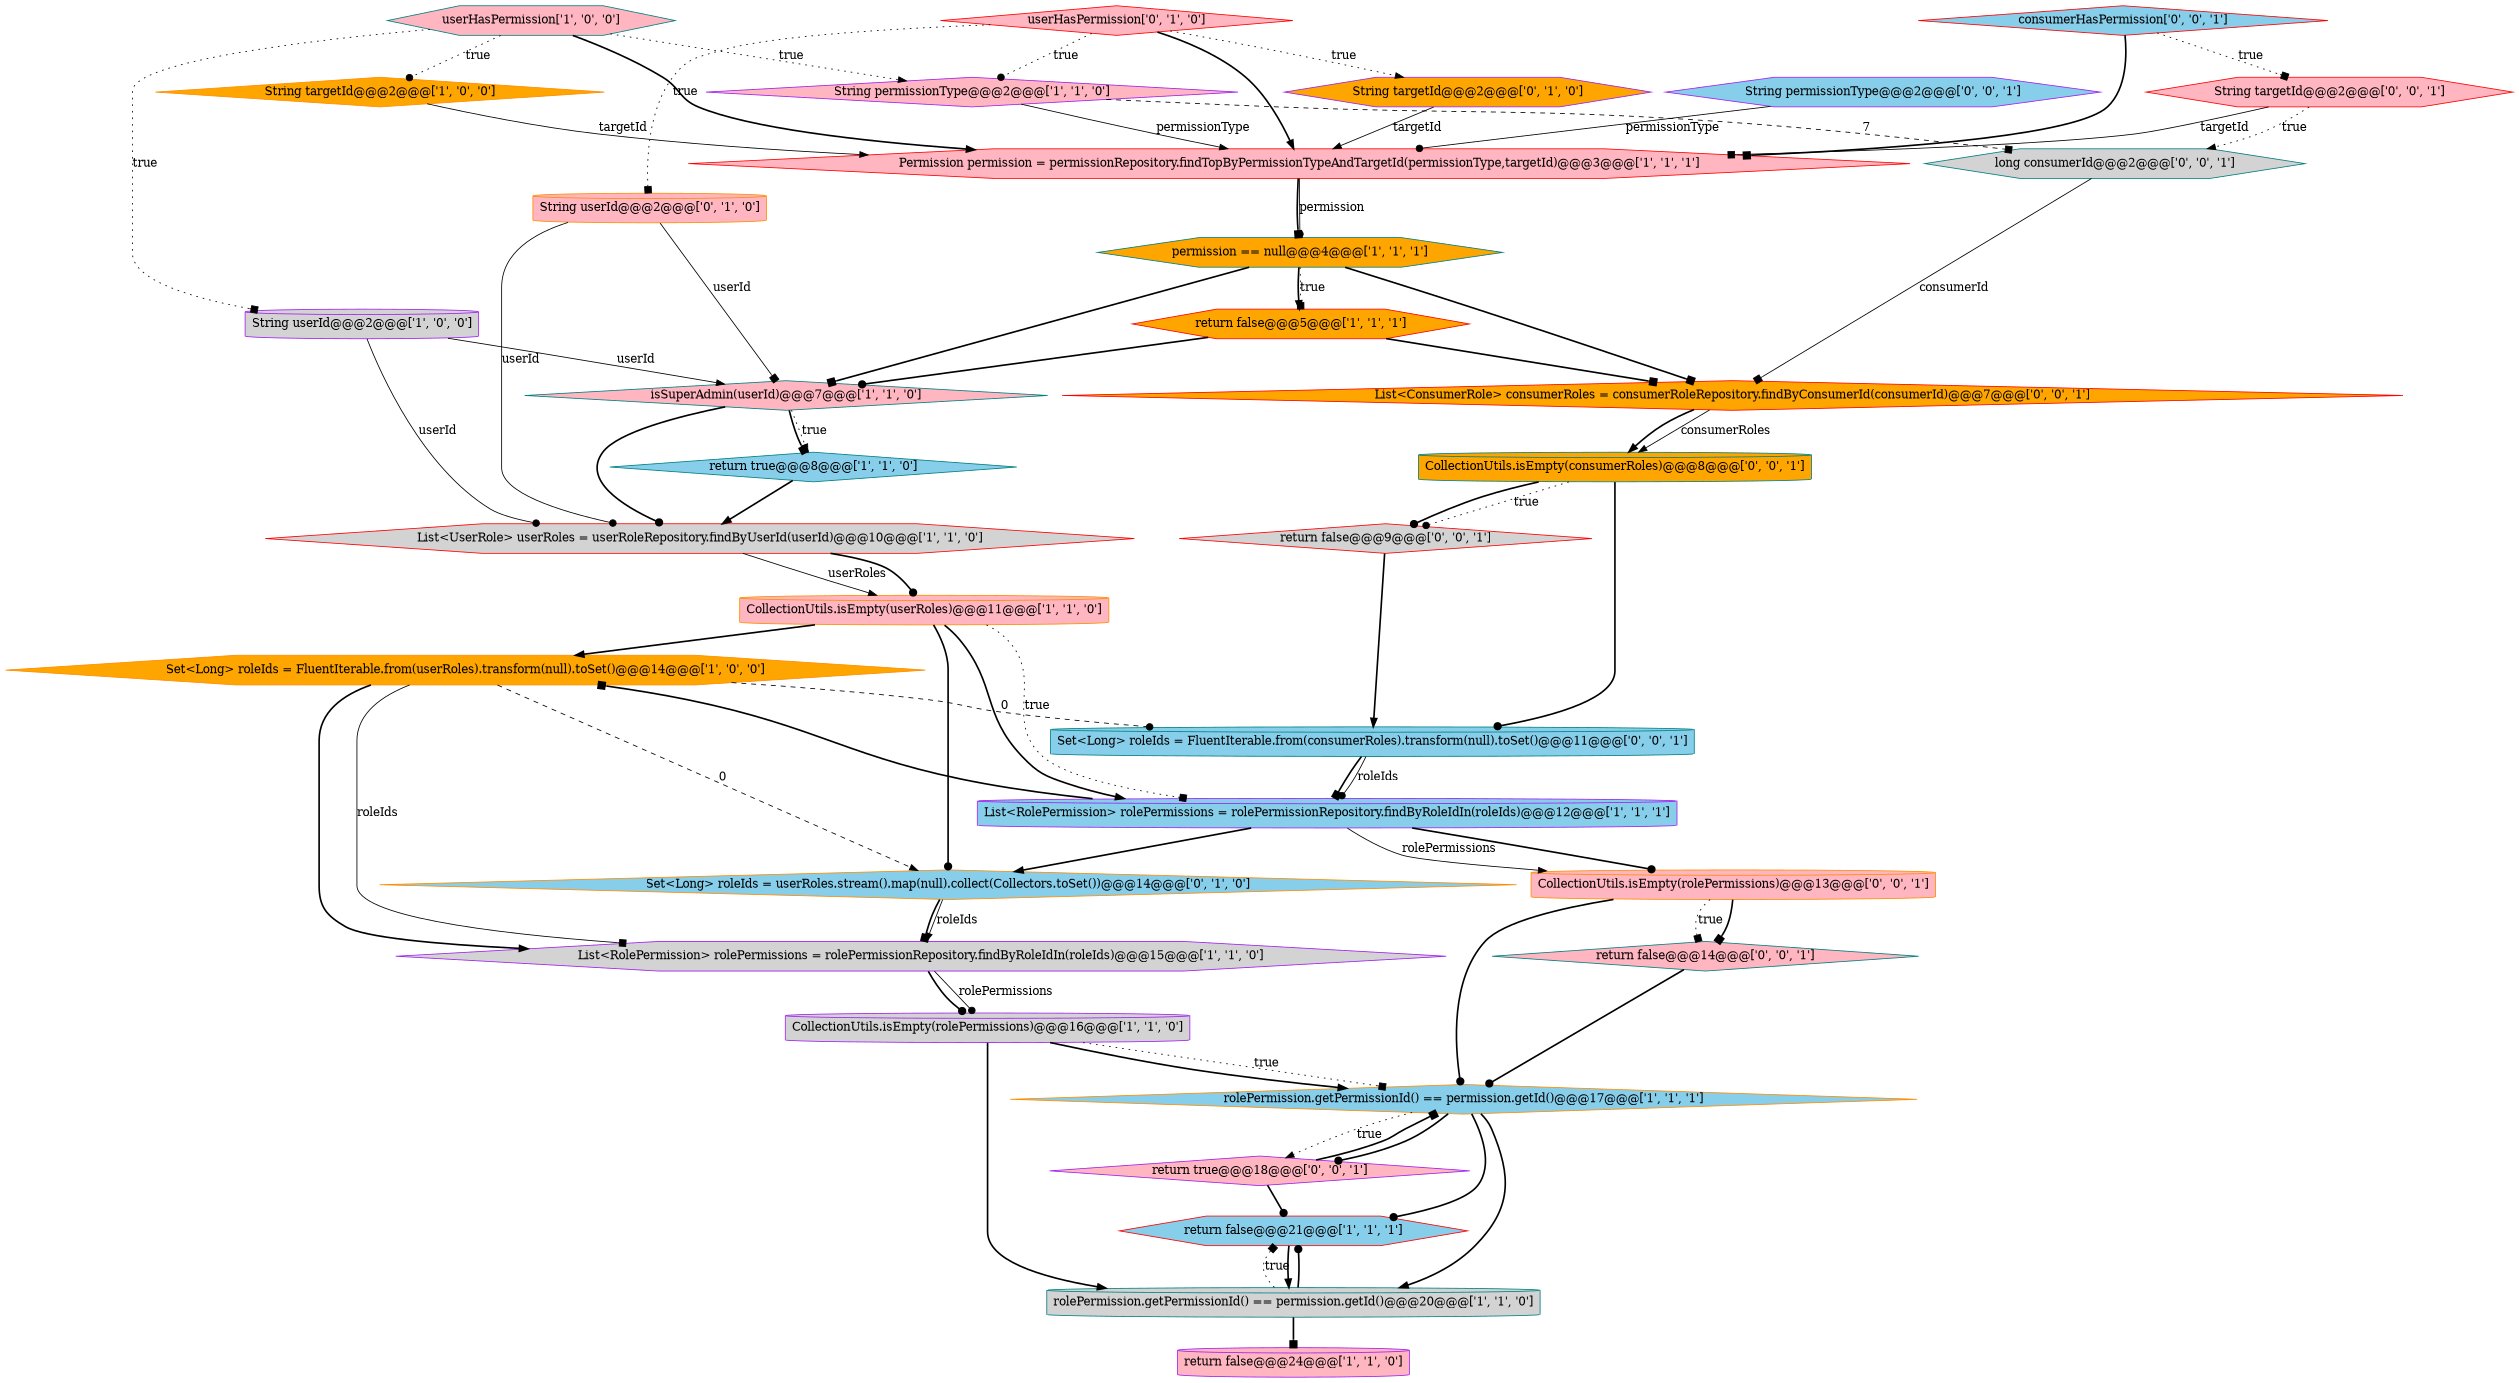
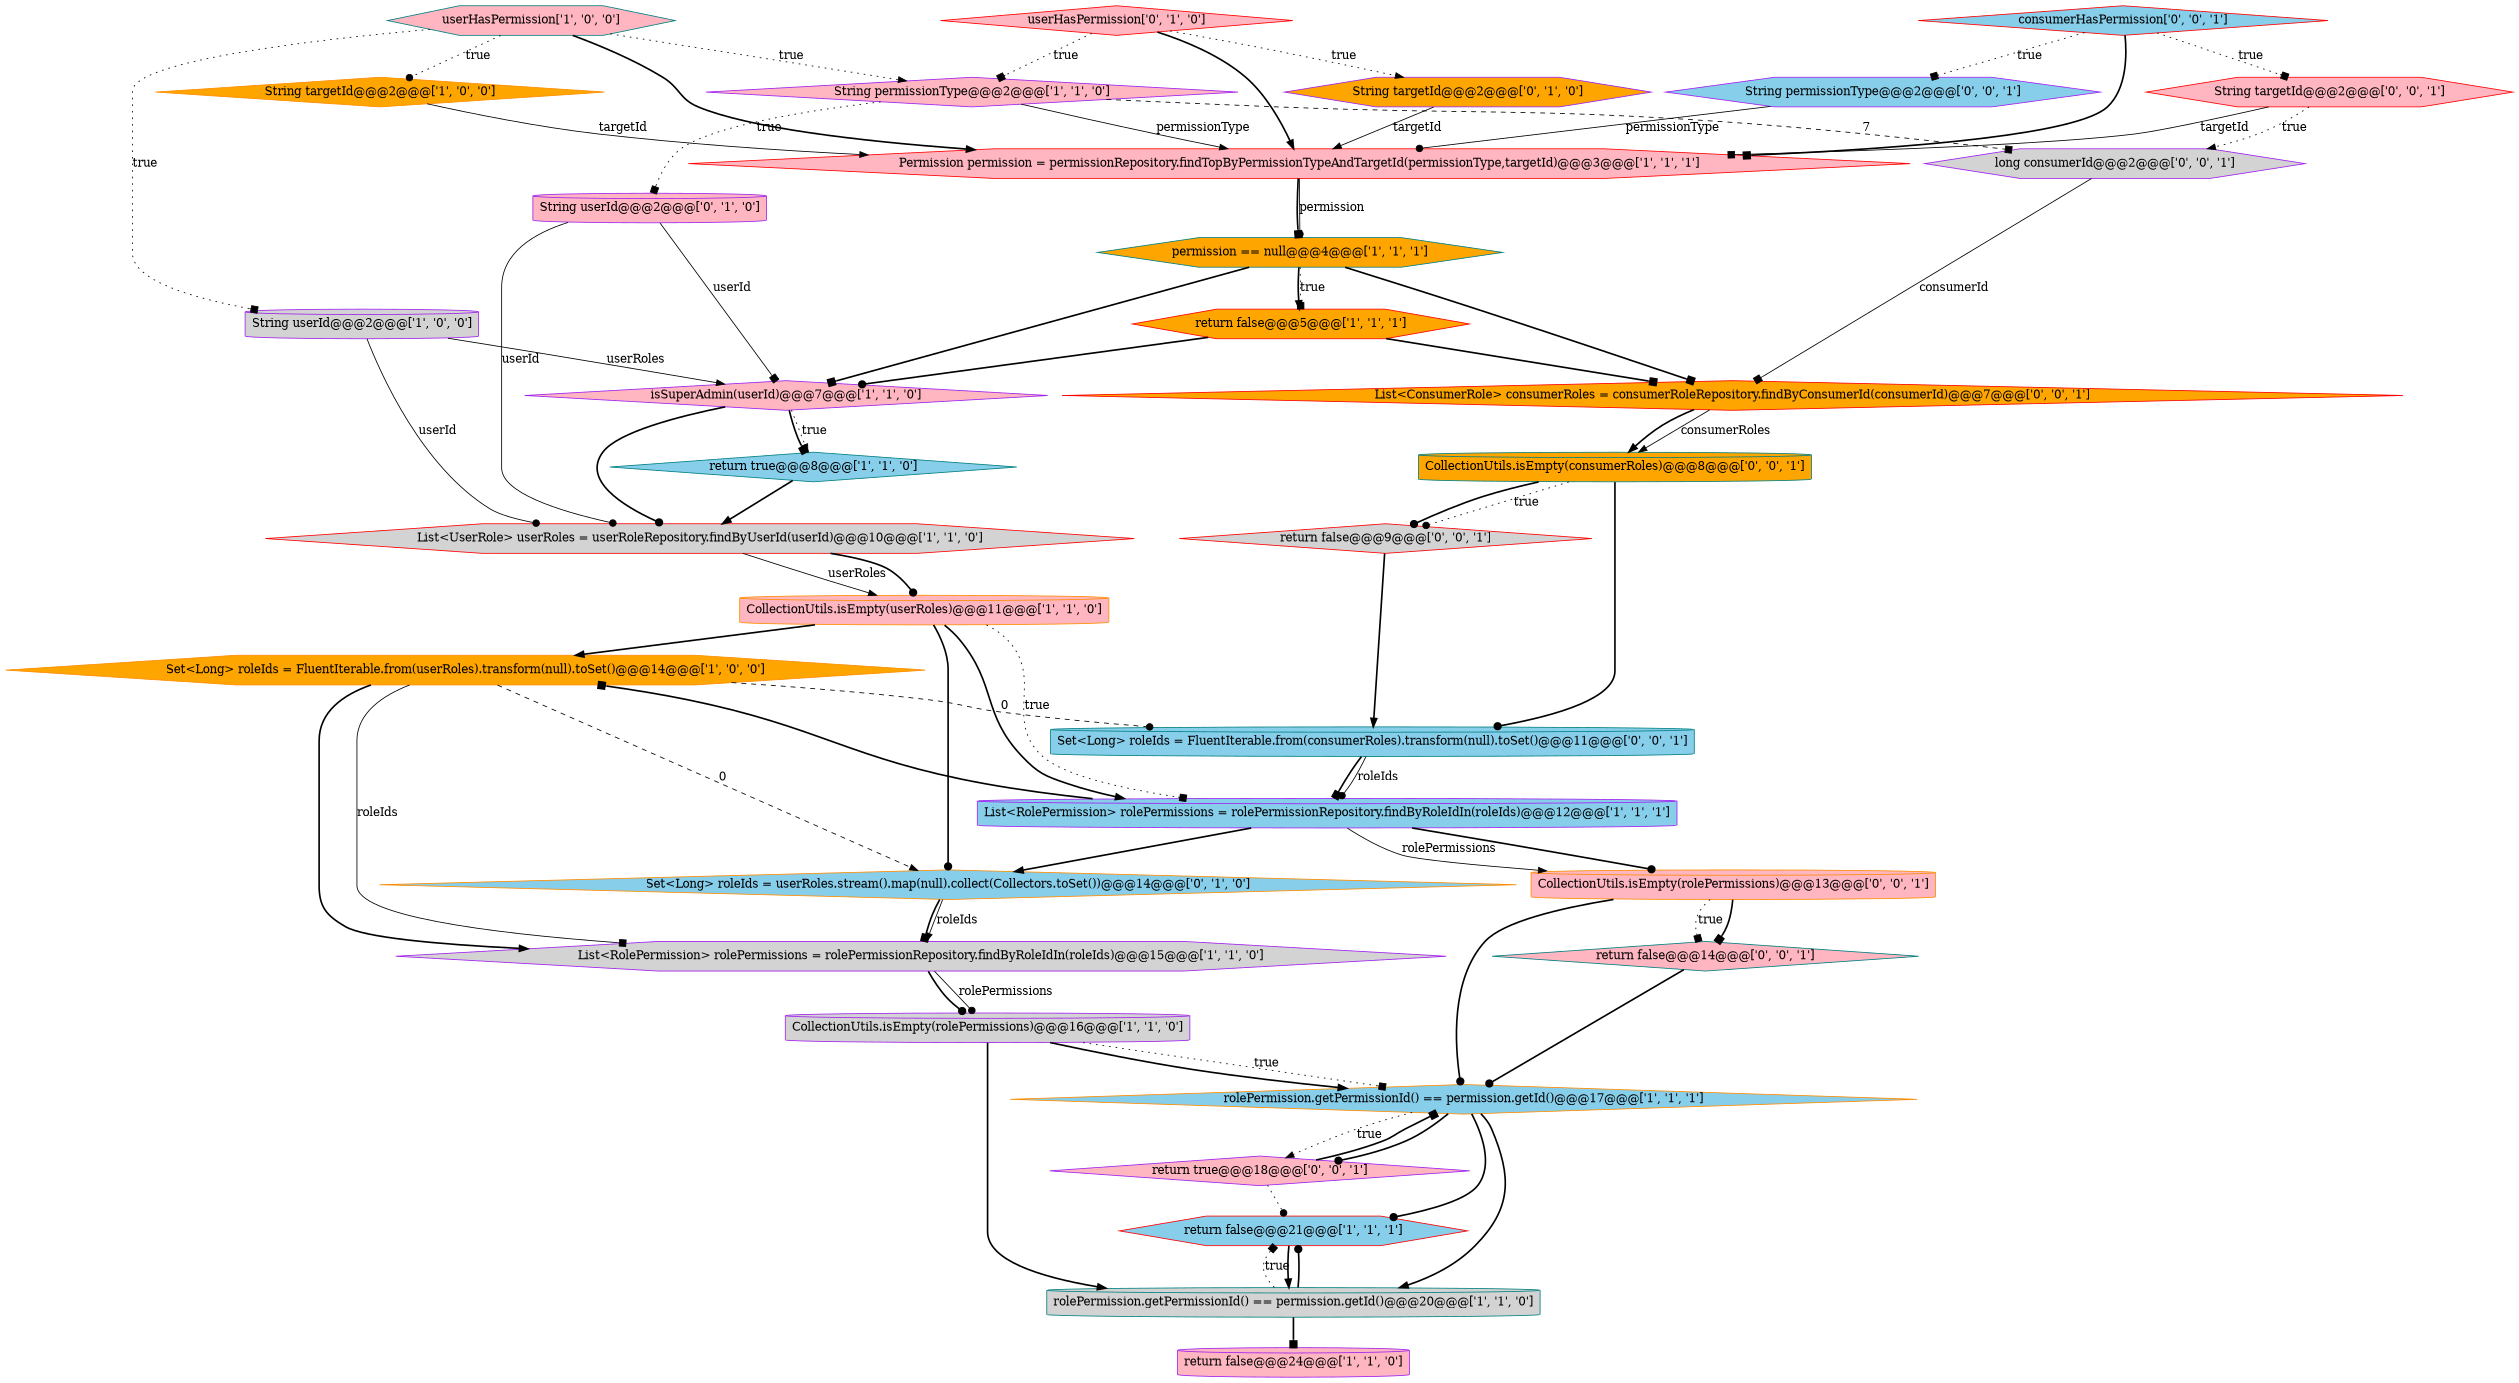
edge "userHasPermission['0', '1', '0']" -> "String userId@@@2@@@['0', '1', '0']": now "String permissionType@@@2@@@['1', '1', '0']" -> "String userId@@@2@@@['0', '1', '0']"
edge "consumerHasPermission['0', '0', '1']" -> "String permissionType@@@2@@@['0', '0', '1']": added, label "true"
edge "userHasPermission['0', '1', '0']" -> "String permissionType@@@2@@@['1', '1', '0']": arrowhead dot -> box
node "long consumerId@@@2@@@['0', '0', '1']": color teal -> purple
node "String userId@@@2@@@['0', '1', '0']": color darkorange -> purple
edge "String userId@@@2@@@['1', '0', '0']" -> "isSuperAdmin(userId)@@@7@@@['1', '1', '0']": label "userId" -> "userRoles"
node "isSuperAdmin(userId)@@@7@@@['1', '1', '0']": color teal -> purple
edge "return true@@@18@@@['0', '0', '1']" -> "return false@@@21@@@['1', '1', '1']": style bold -> dotted
